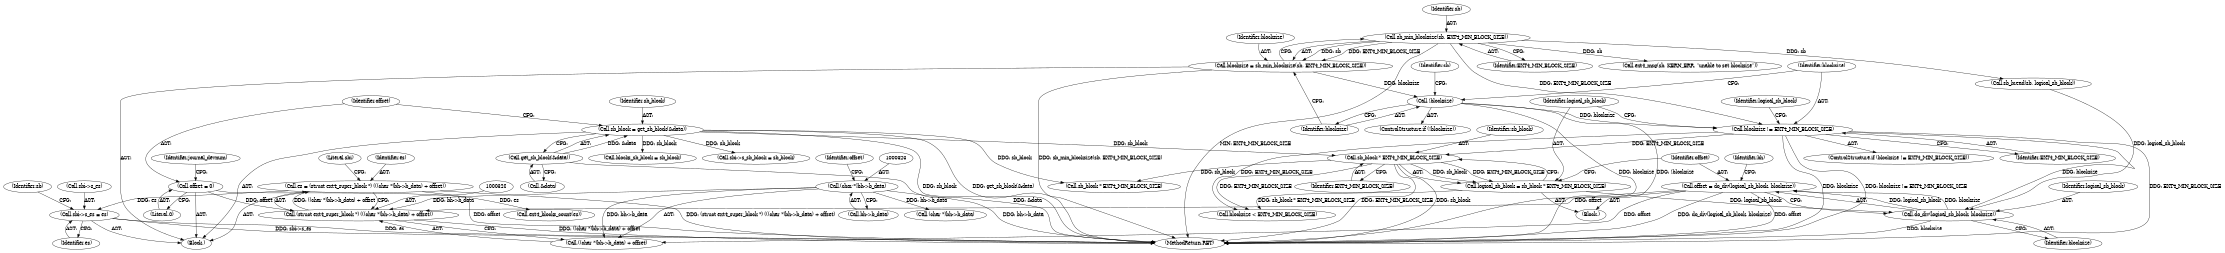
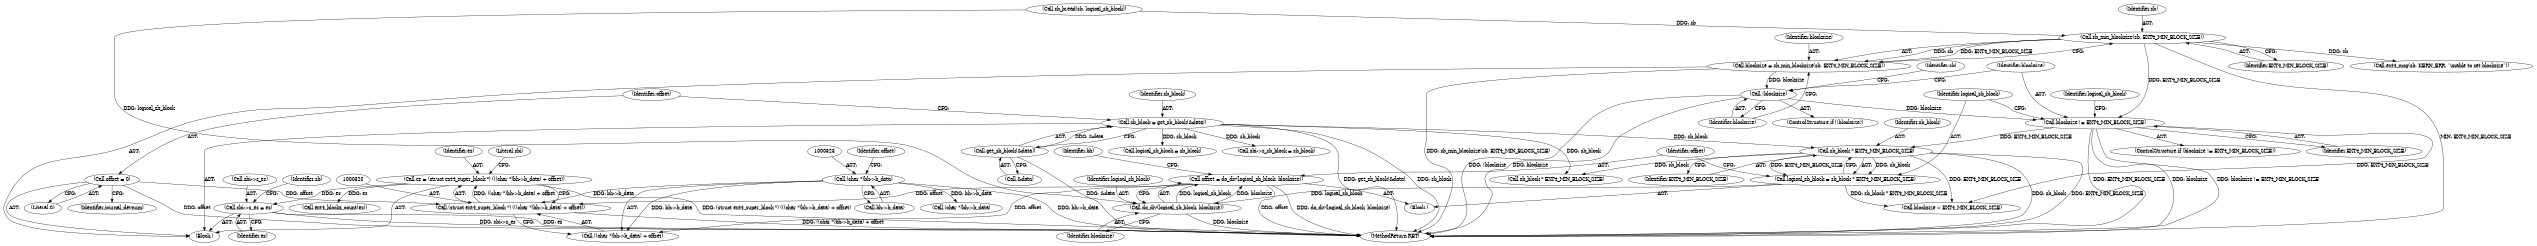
edge "(Call,sb_min_blocksize(sb, EXT4_MIN_BLOCK_SIZE))" -> "(Call,sb_bread(sb, logical_sb_block))": reversed
edge "(Call,blocksize != EXT4_MIN_BLOCK_SIZE)" -> "(Call,do_div(logical_sb_block, blocksize))": removed, label "DDG: blocksize"
node "(Call,blocks_sb_block = sb_block)": label "(Call,blocks_sb_block = sb_block)" -> "(Call,logical_sb_block = sb_block)"
edge "(Identifier,journal_devnum)" -> "(Call,offset = 0)": reversed
